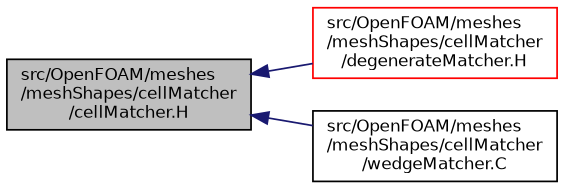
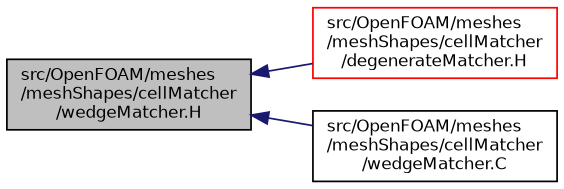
node "src/OpenFOAM/meshes /meshShapes/cellMatcher /cellMatcher.H": label "src/OpenFOAM/meshes /meshShapes/cellMatcher /cellMatcher.H" -> "src/OpenFOAM/meshes /meshShapes/cellMatcher /wedgeMatcher.H"
